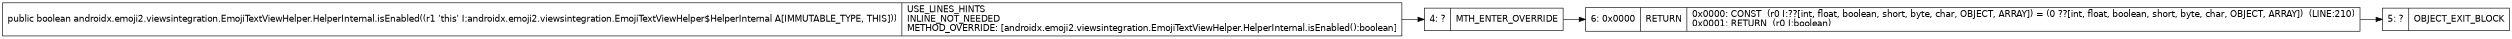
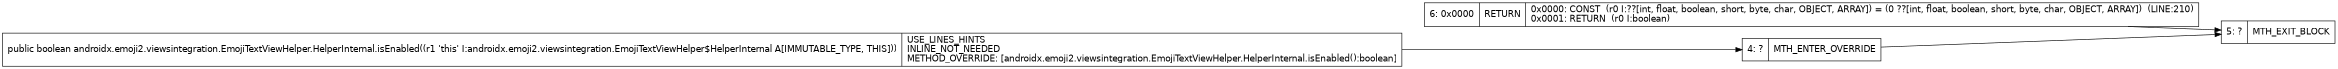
edge "4: ?" -> "6: 0x0000": now "4: ?" -> "5: ?"
node "5: ?": text "OBJECT_EXIT_BLOCK" -> "MTH_EXIT_BLOCK"
